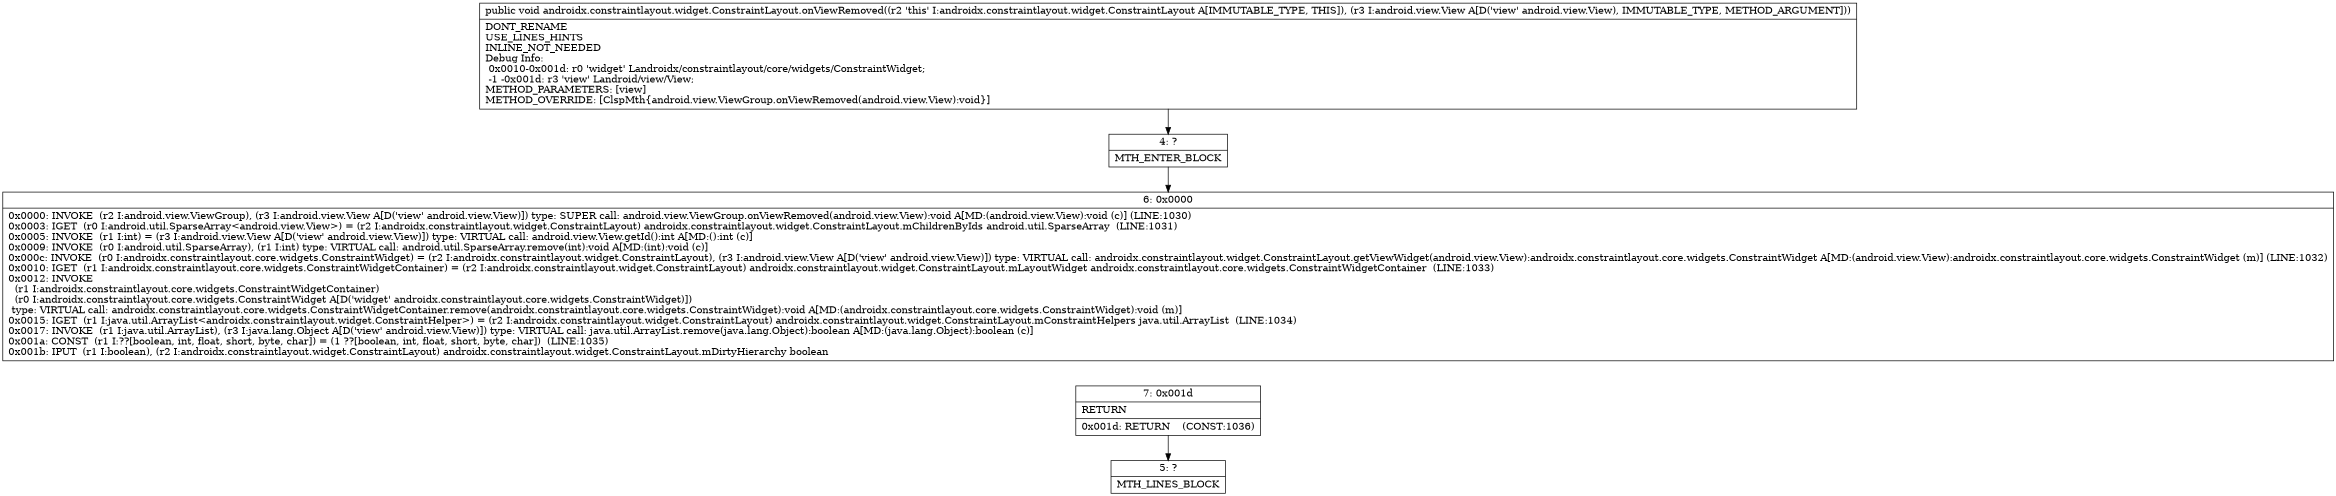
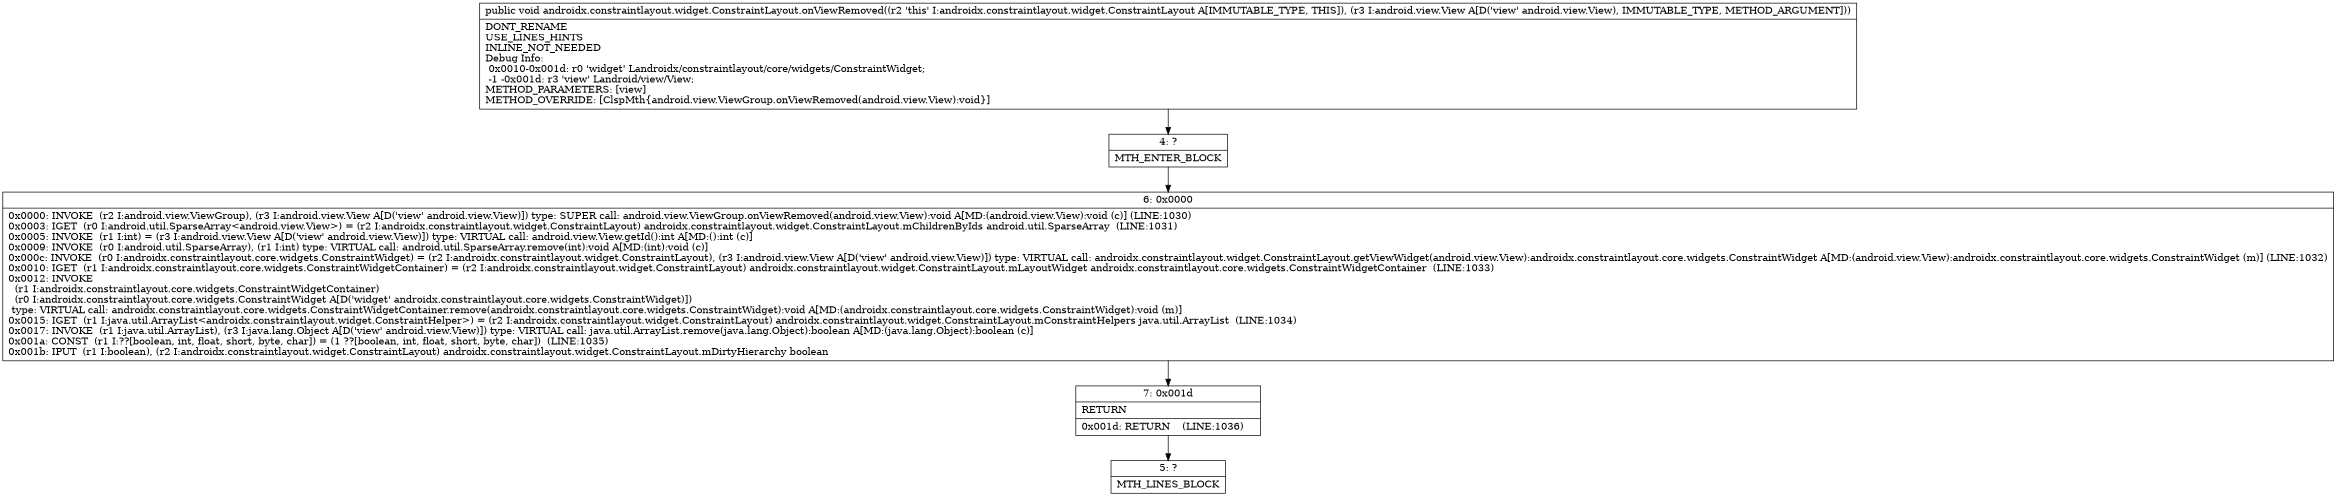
edge "6: 0x0000" -> "7: 0x001d": added
node "7: 0x001d": text "0x001d: RETURN    (CONST:1036)" -> "0x001d: RETURN    (LINE:1036)"
